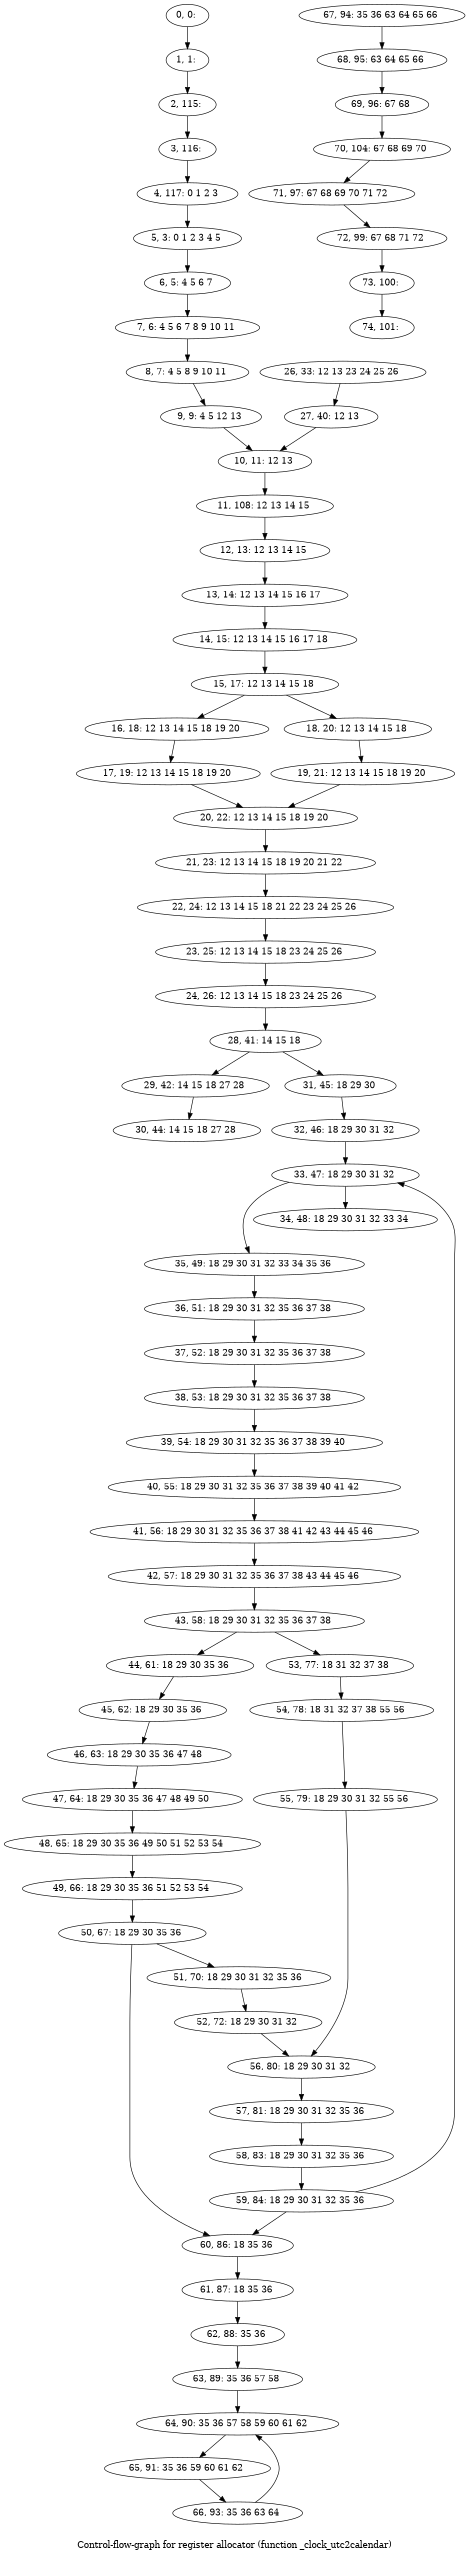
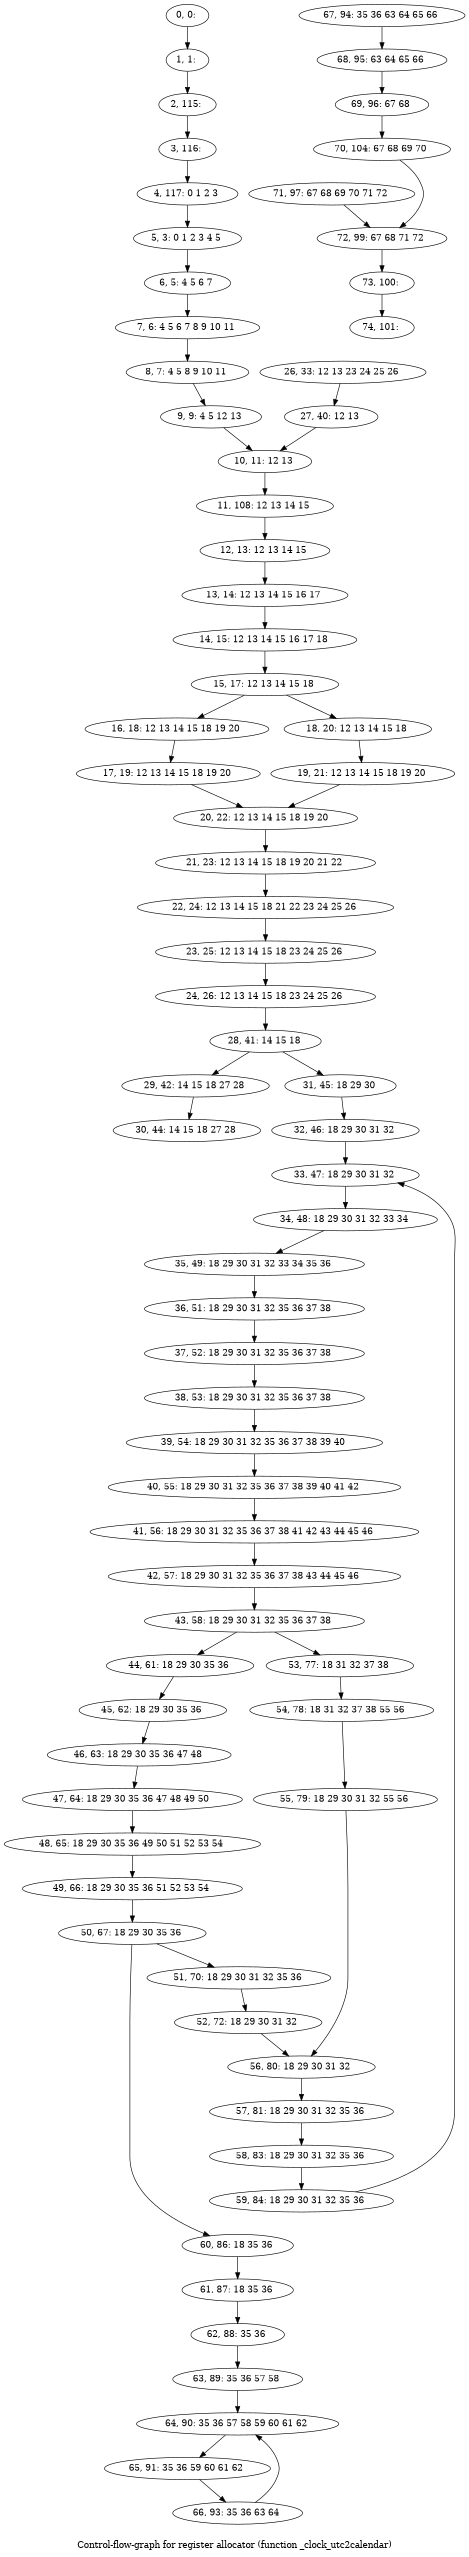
edge "70, 104: 67 68 69 70" -> "71, 97: 67 68 69 70 71 72": now "70, 104: 67 68 69 70" -> "72, 99: 67 68 71 72"
edge "33, 47: 18 29 30 31 32" -> "35, 49: 18 29 30 31 32 33 34 35 36": now "34, 48: 18 29 30 31 32 33 34" -> "35, 49: 18 29 30 31 32 33 34 35 36"
edge "59, 84: 18 29 30 31 32 35 36" -> "60, 86: 18 35 36": removed
